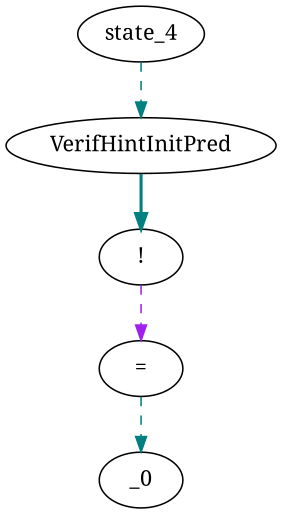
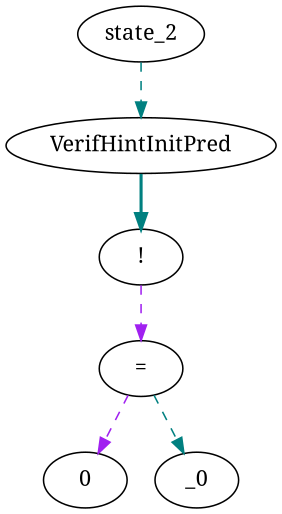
node "state_4": label "state_4" -> "state_2"
node "0": added
